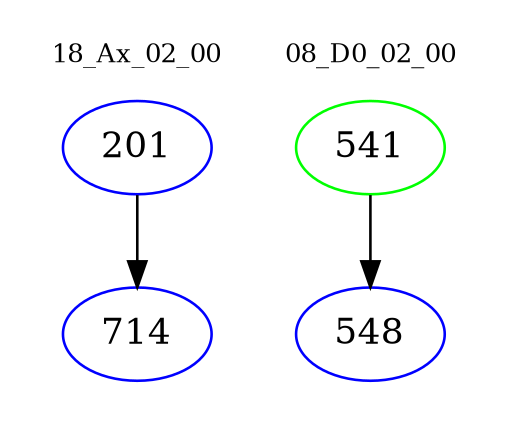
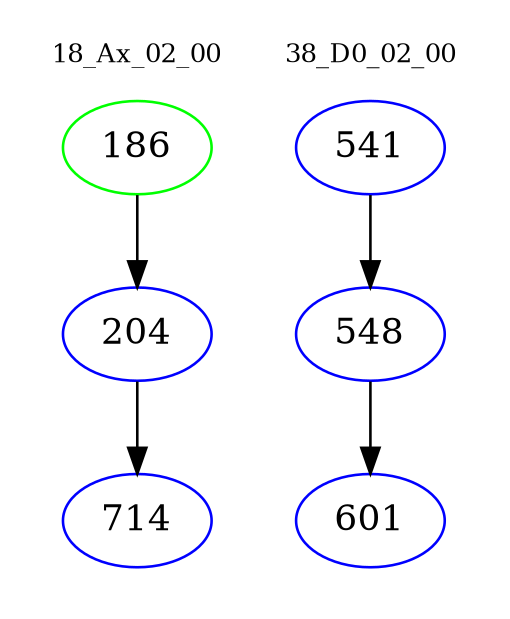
cluster "08_D0_02_00": label "08_D0_02_00" -> "38_D0_02_00"
node "186": added
node "201": label "201" -> "204"
node "541": color green -> blue
node "601": added
